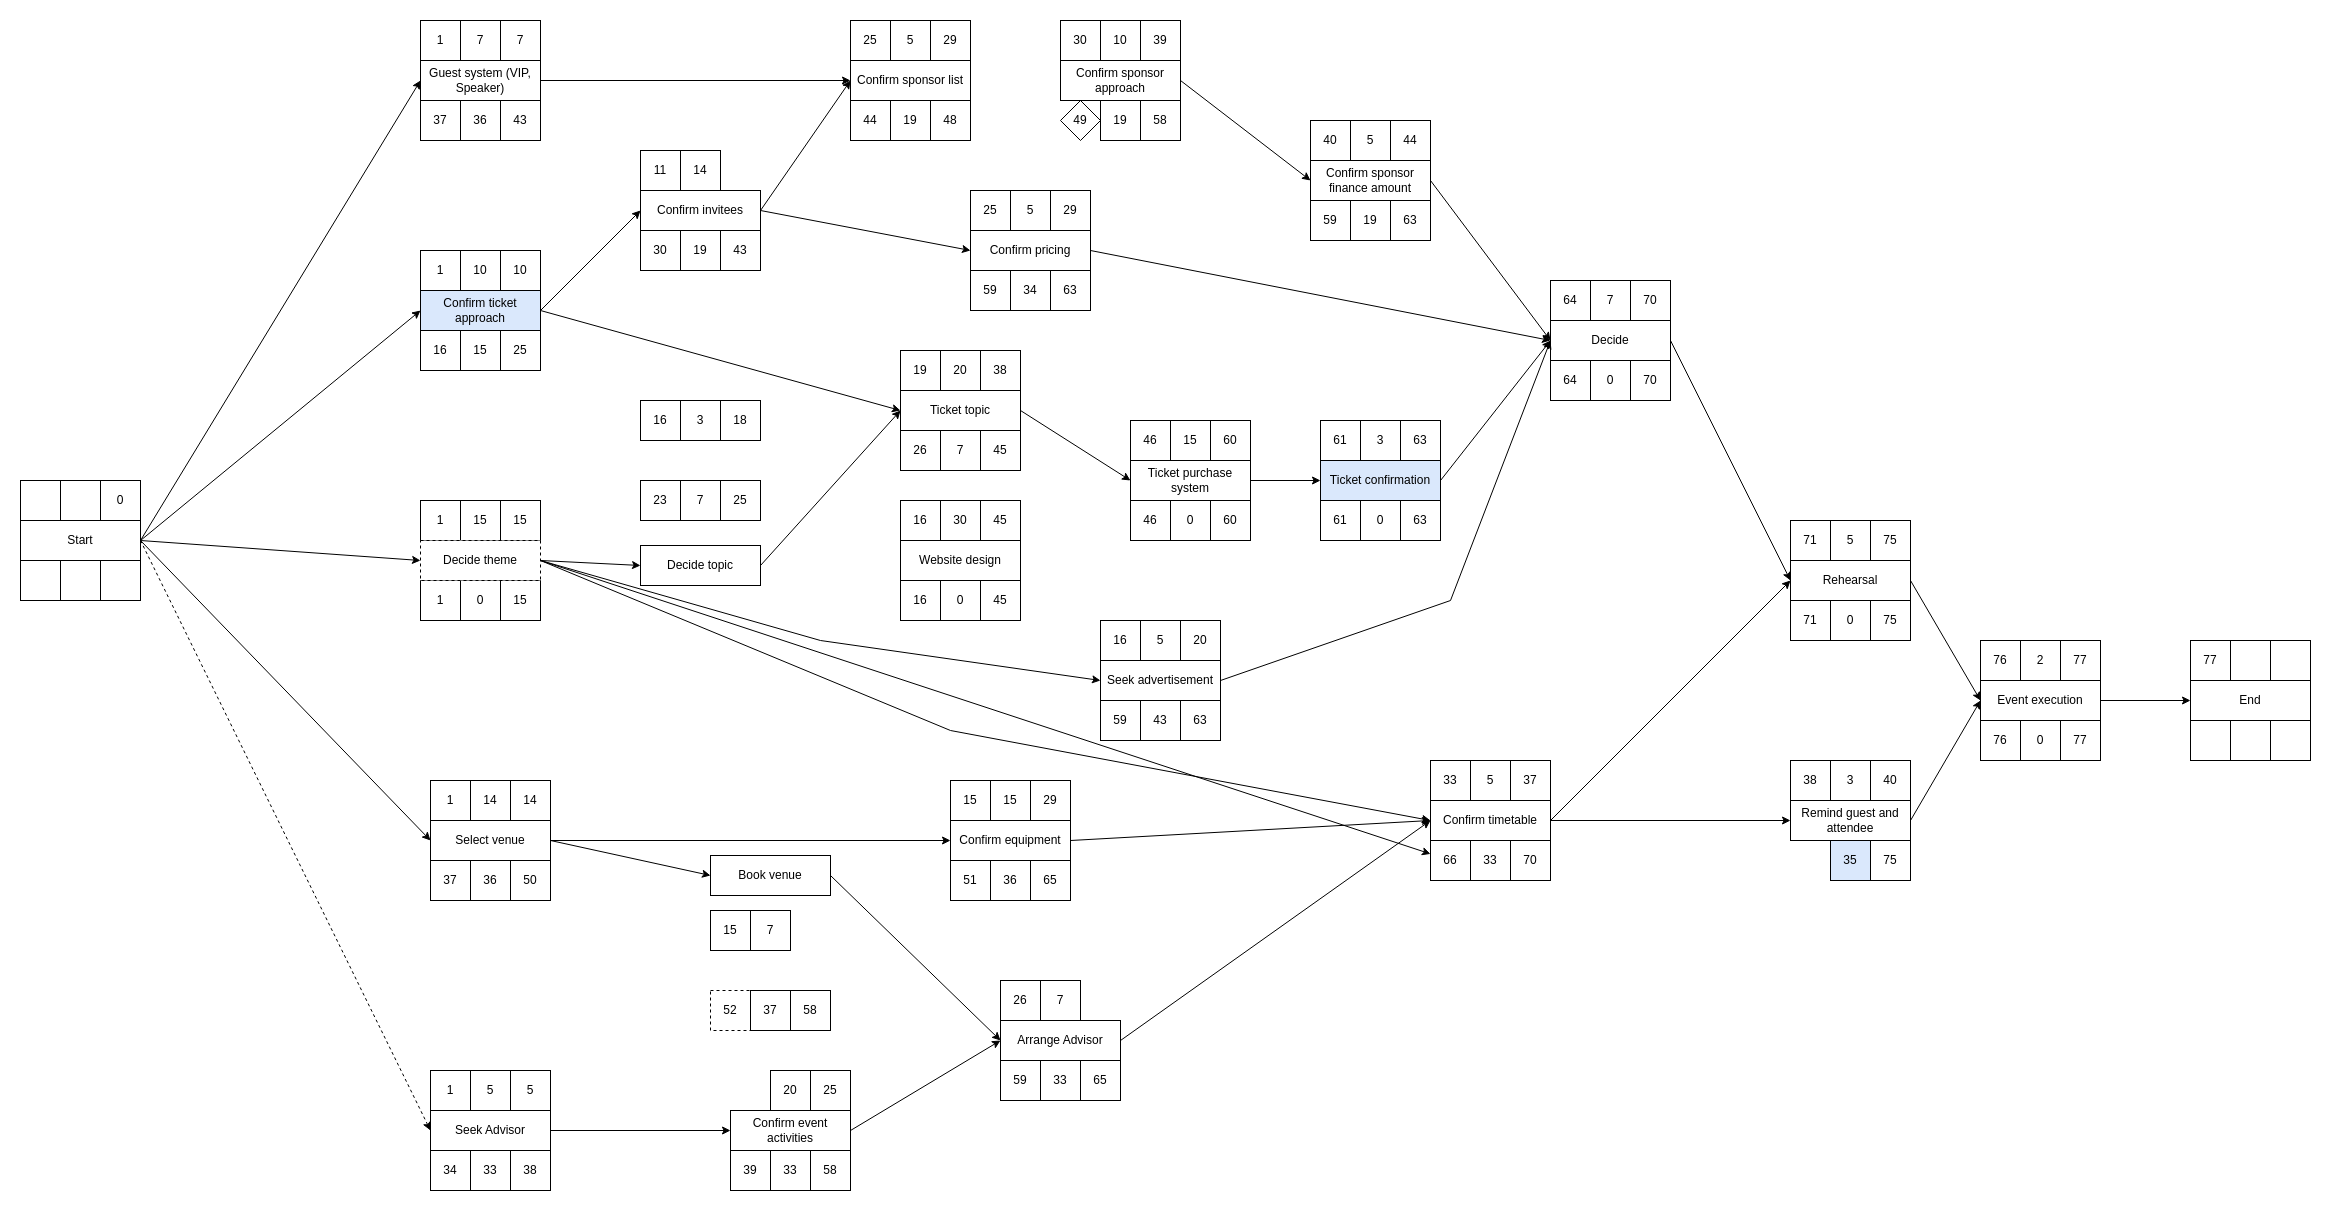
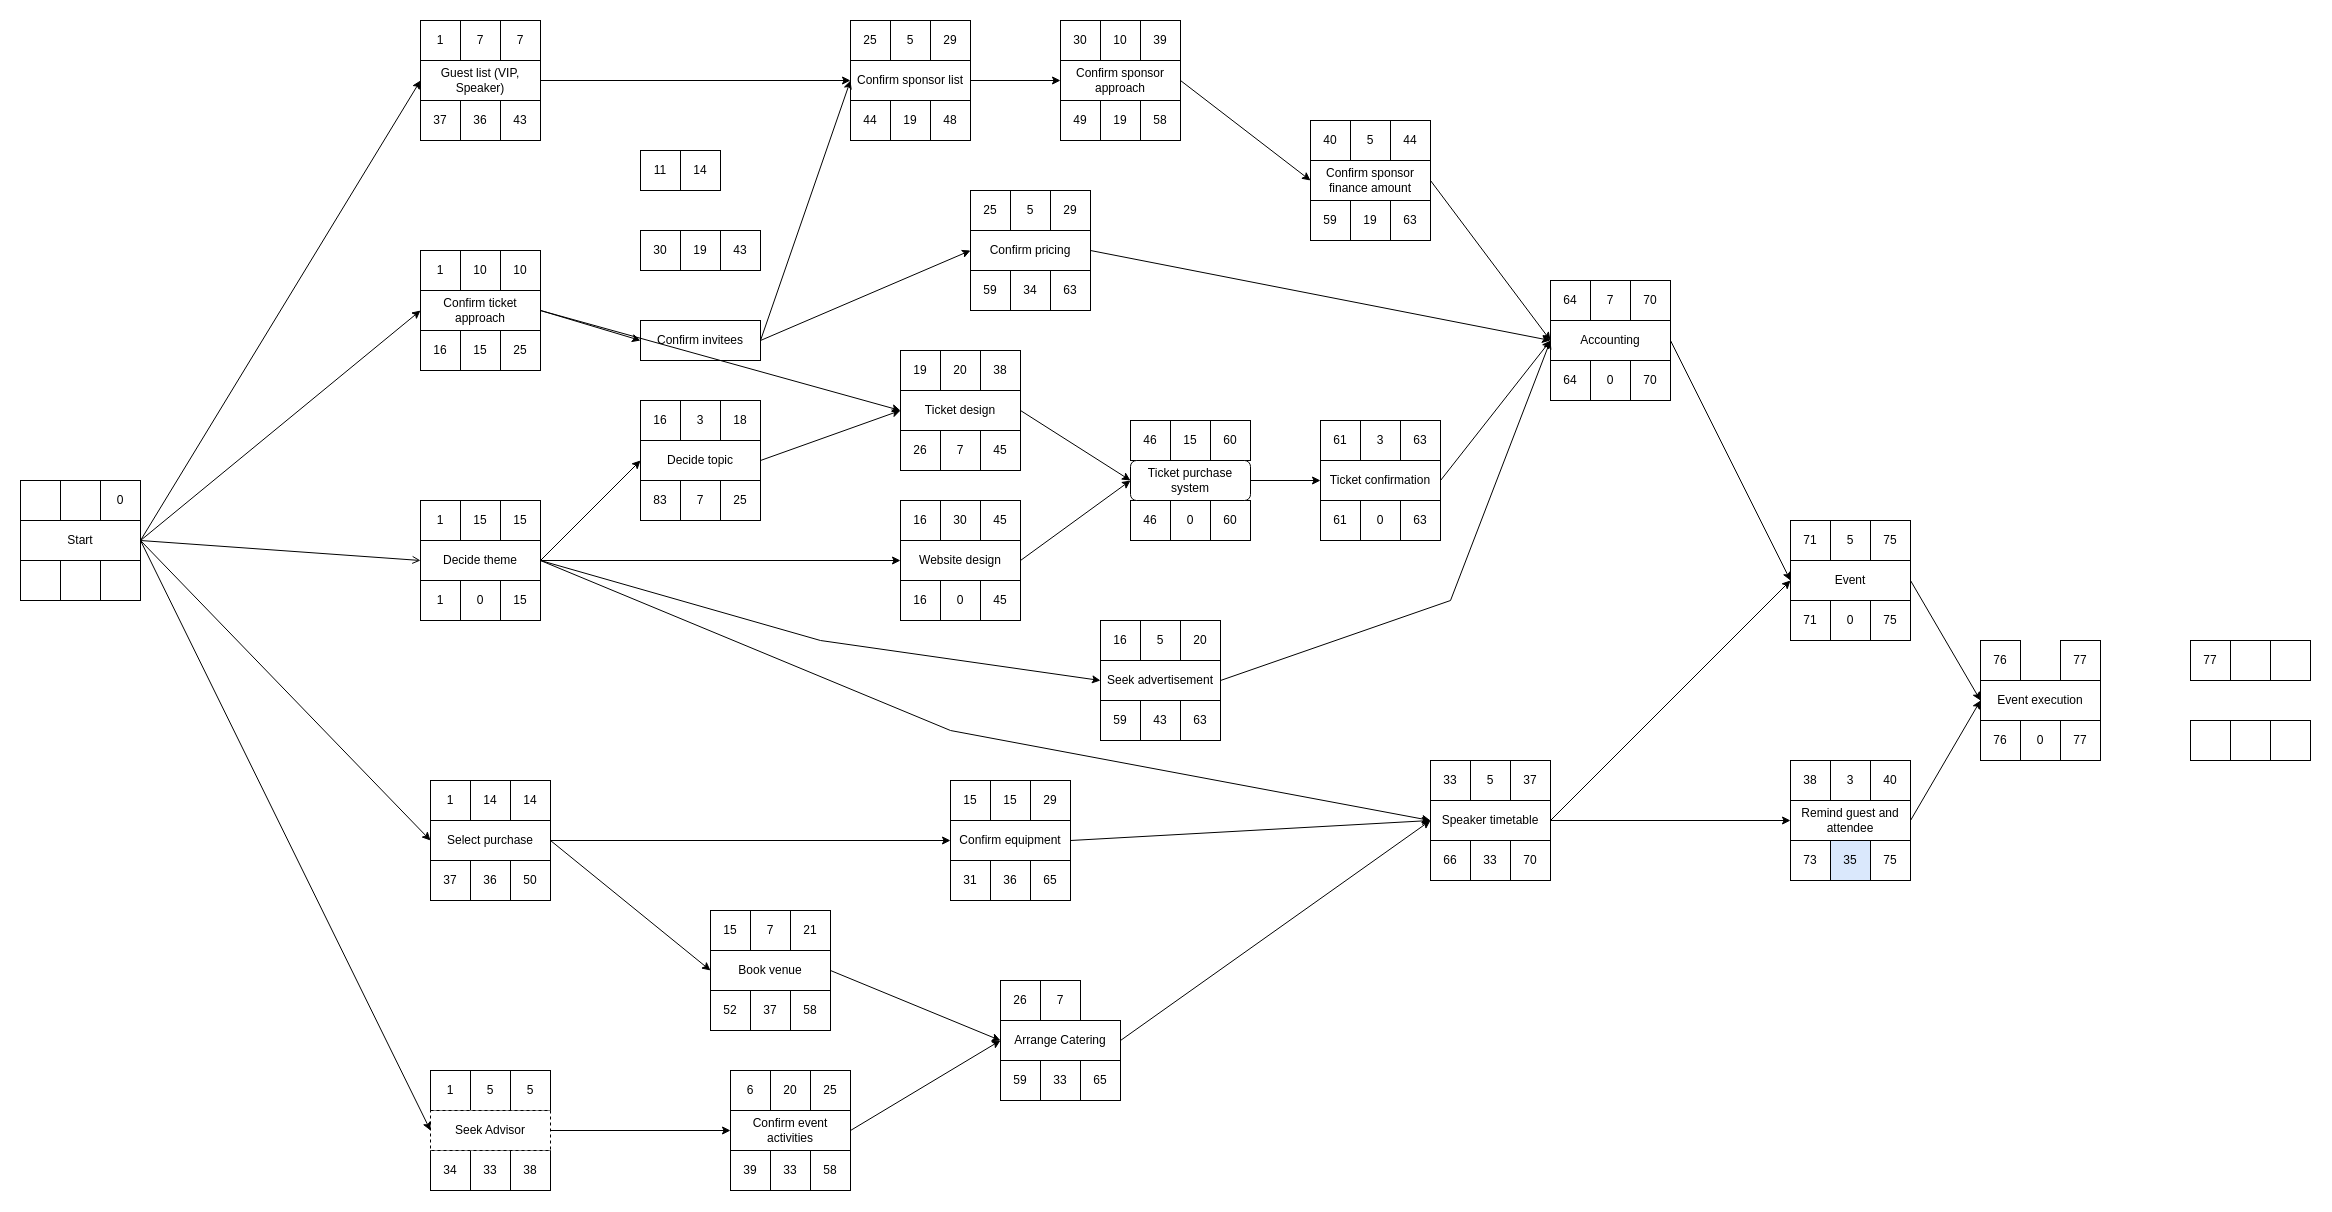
node "Guest system (VIP, Speaker)": label "Guest system (VIP, Speaker)" -> "Guest list (VIP, Speaker)"
edge "Confirm sponsor list" -> "Confirm sponsor approach": added
node "49": shape diamond -> rectangle
node "Confirm invitees": moved (701, 211) -> (701, 341)
node "Confirm ticket approach": fillcolor #dae8fc -> #ffffff
node "Decide": label "Decide" -> "Accounting"
node "Ticket topic": label "Ticket topic" -> "Ticket design"
node "Ticket purchase system": shape rectangle -> rounded rectangle
node "Ticket confirmation": fillcolor #dae8fc -> #ffffff
node "23": label "23" -> "83"
edge "Website design" -> "Ticket purchase system": added
edge "Start" -> "Decide theme": arrowhead classic -> open
node "Decide theme": style dashed -> solid
node "Decide topic": moved (701, 566) -> (701, 461)
node "Rehearsal": label "Rehearsal" -> "Event"
node "2": removed
edge "Decide theme" -> "66": now "Decide theme" -> "Website design"
edge "Event execution" -> "End": removed
node "End": removed
node "Confirm timetable": label "Confirm timetable" -> "Speaker timetable"
edge "Start" -> "Seek Advisor": style dashed -> solid
node "Select venue": label "Select venue" -> "Select purchase"
node "73": added
node "Book venue": moved (771, 876) -> (771, 971)
node "51": label "51" -> "31"
node "21": added
node "52": style dashed -> solid
node "Arrange Advisor": label "Arrange Advisor" -> "Arrange Catering"
node "6": added
node "Seek Advisor": style solid -> dashed
